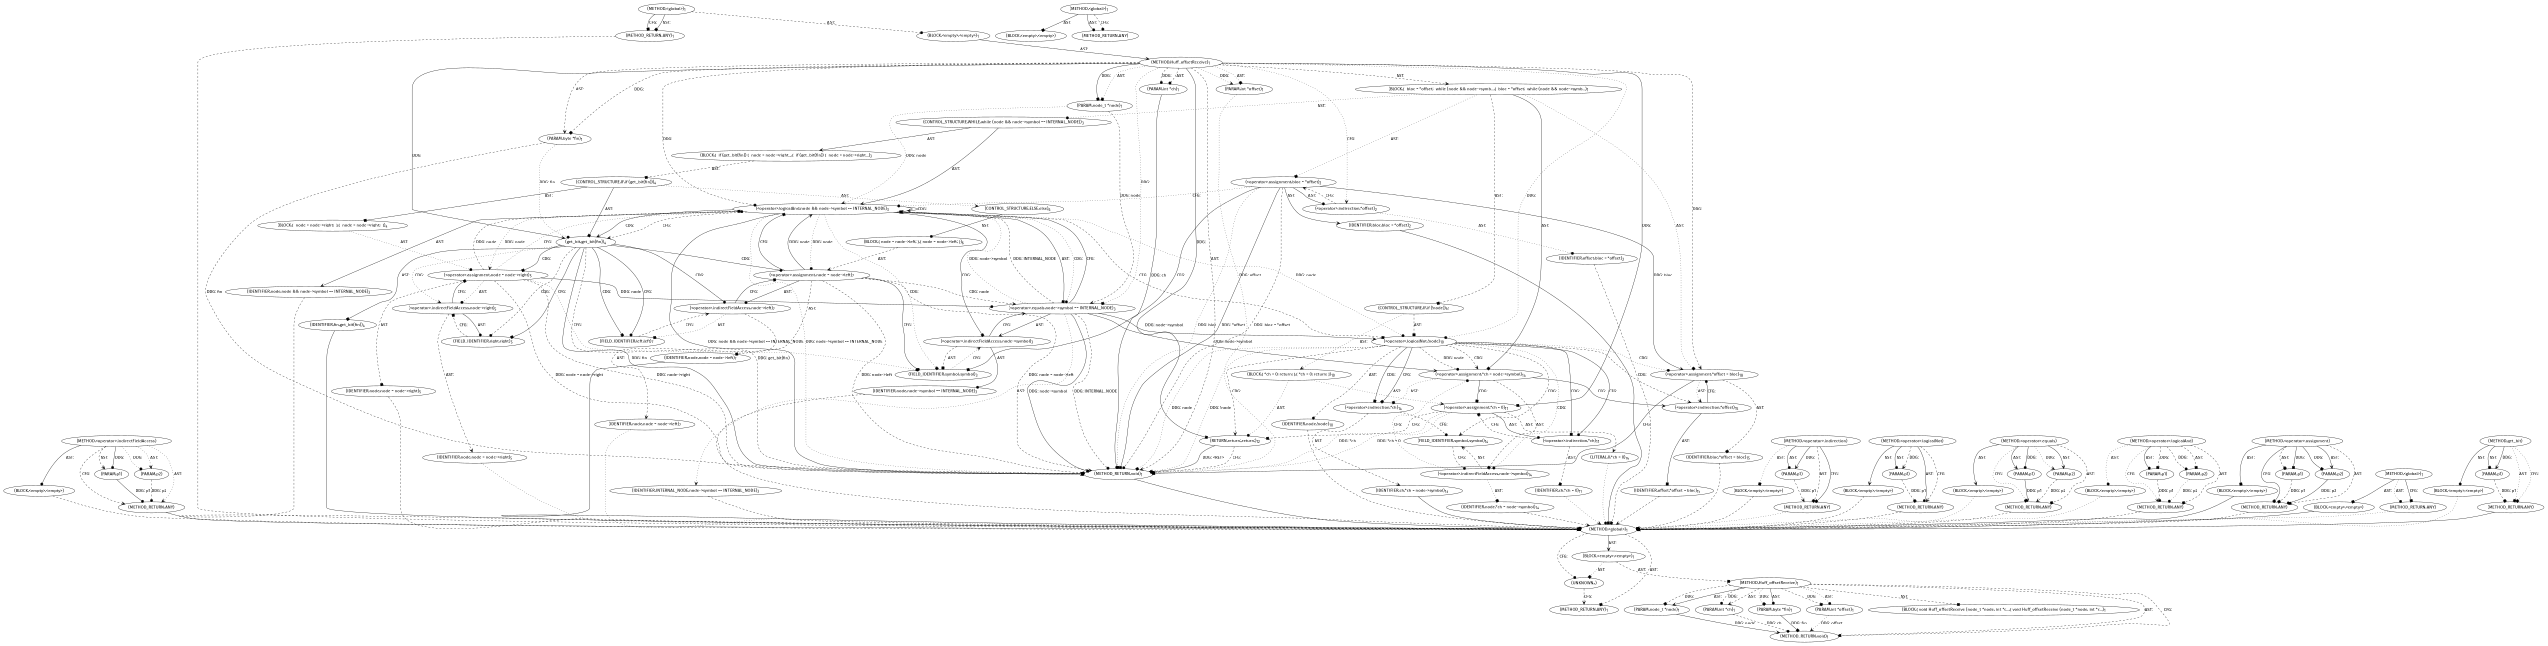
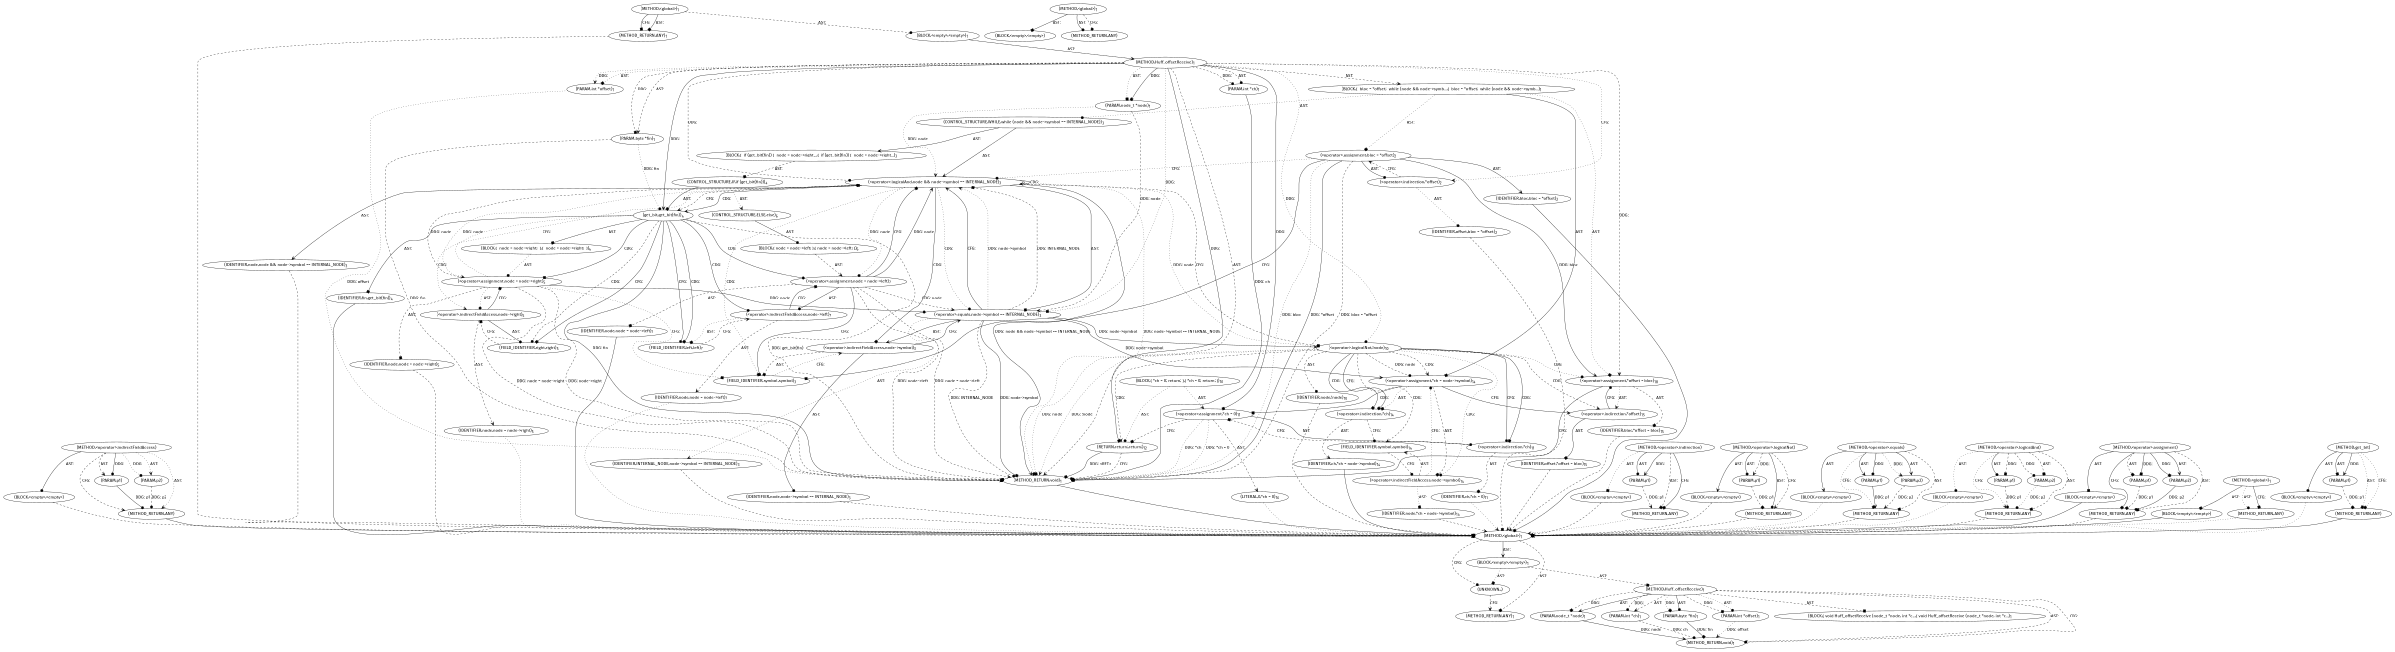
edge "(CONTROL_STRUCTURE,IF,if (get_bit(fin)))" -> "(BLOCK,{  node = node->right;  },{  node = node->right;  })": now "(get_bit,get_bit(fin))" -> "(BLOCK,{  node = node->right;  },{  node = node->right;  })"
node "(CONTROL_STRUCTURE,IF,if (!node))": removed
